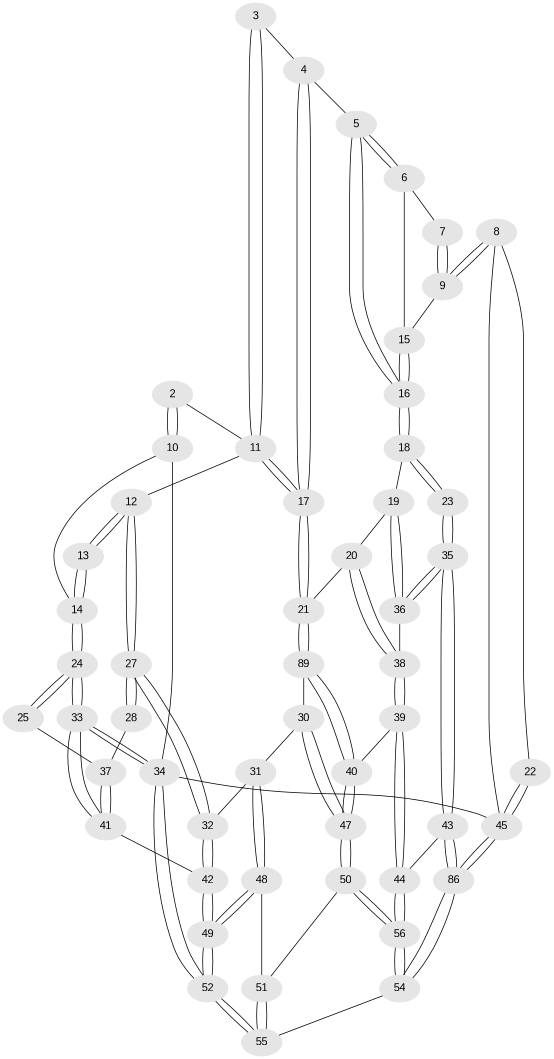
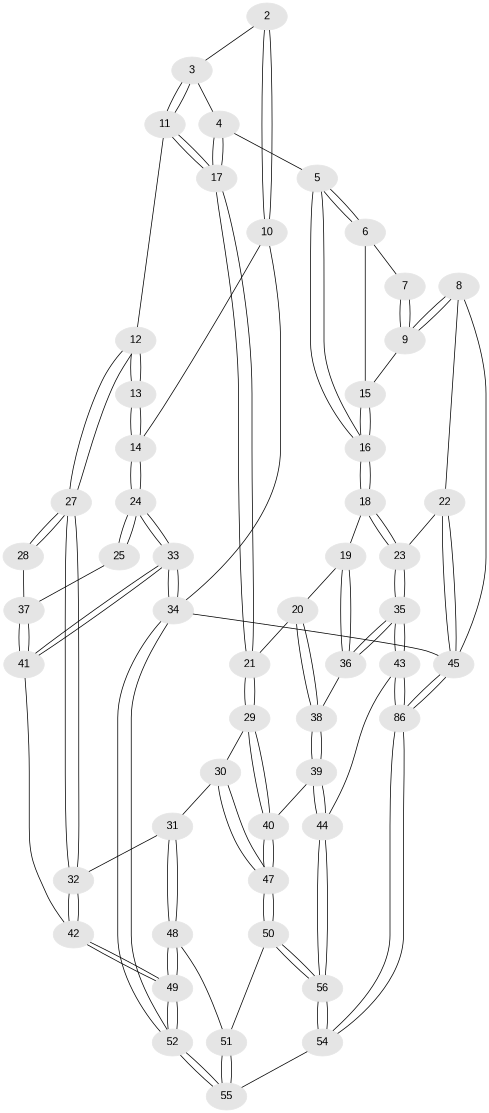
edge "2" -- "11": now "2" -- "3"
edge "22" -- "23": added
node "89": label "89" -> "29"
